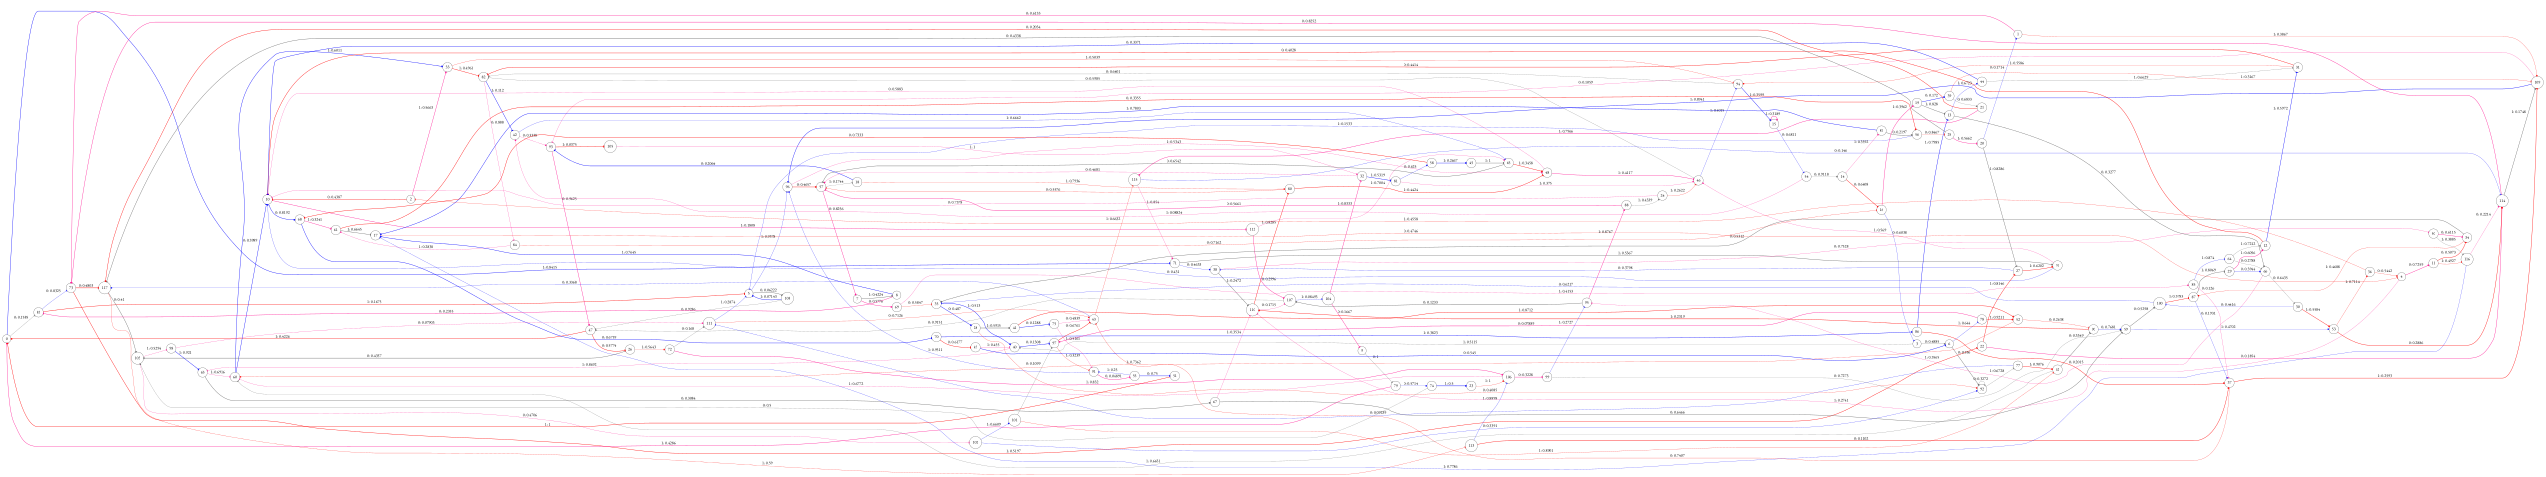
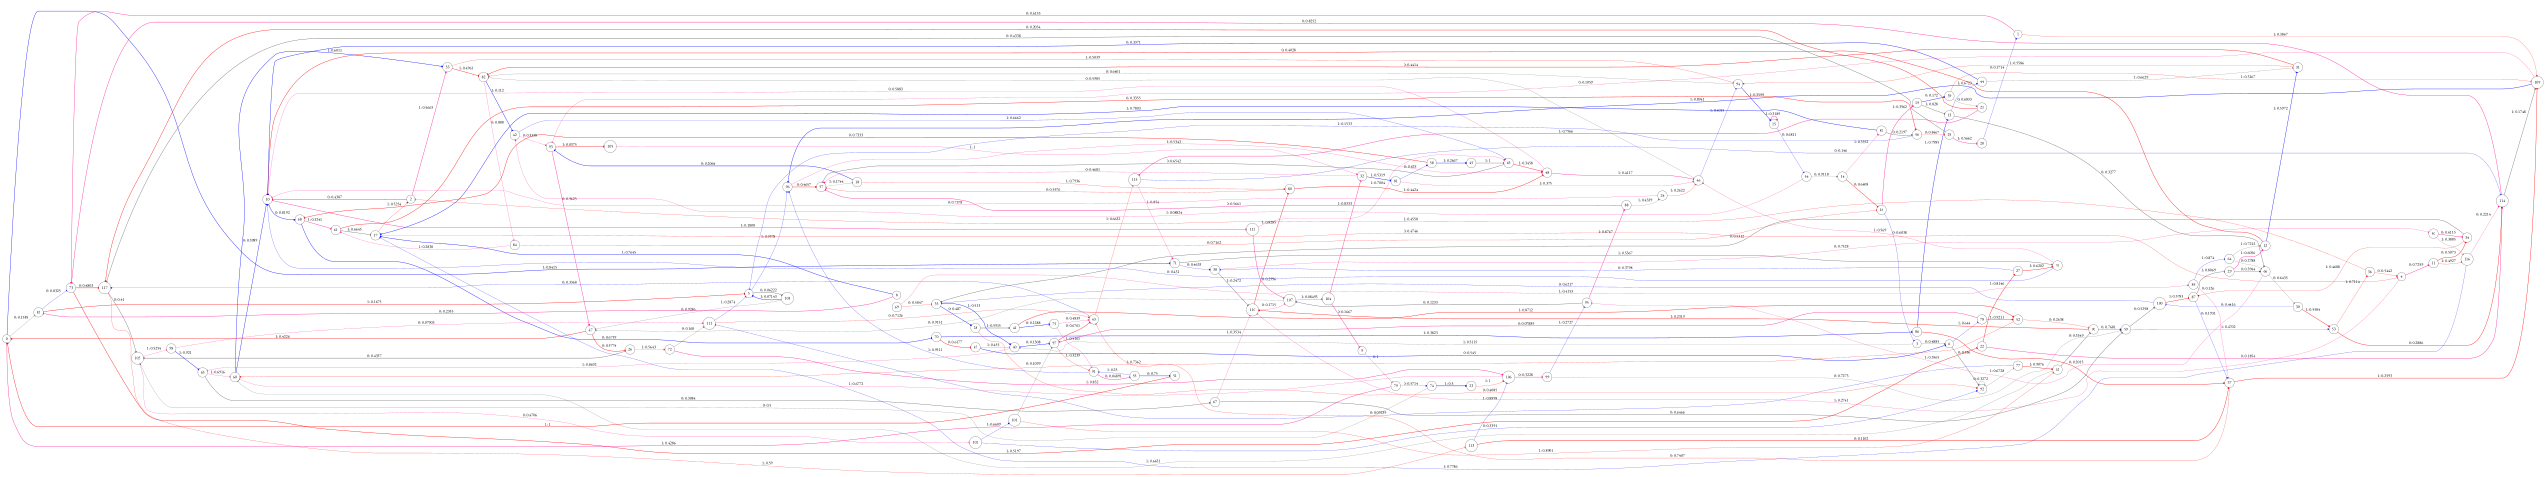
edge "20" -> "27": removed, label "1: 0.8286"
edge "17" -> "2": added, label "1: 0.5254"
node "7": removed
